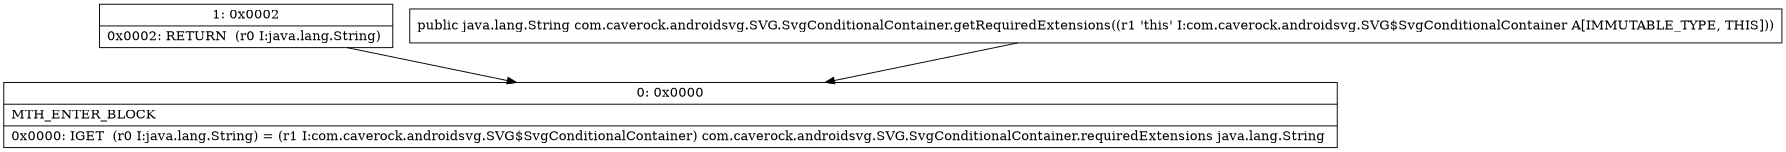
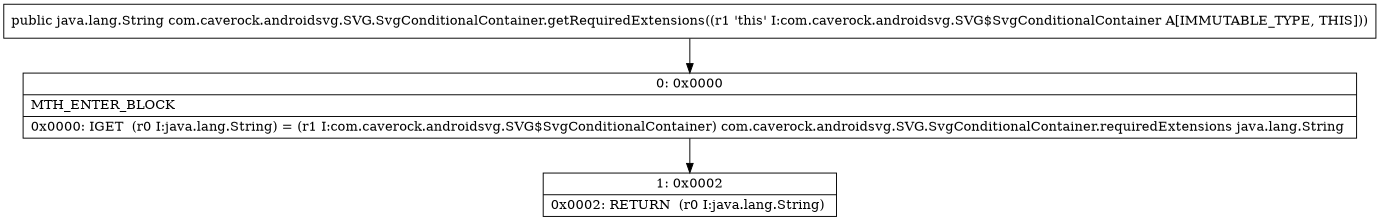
edge "1: 0x0002" -> "0: 0x0000": reversed
